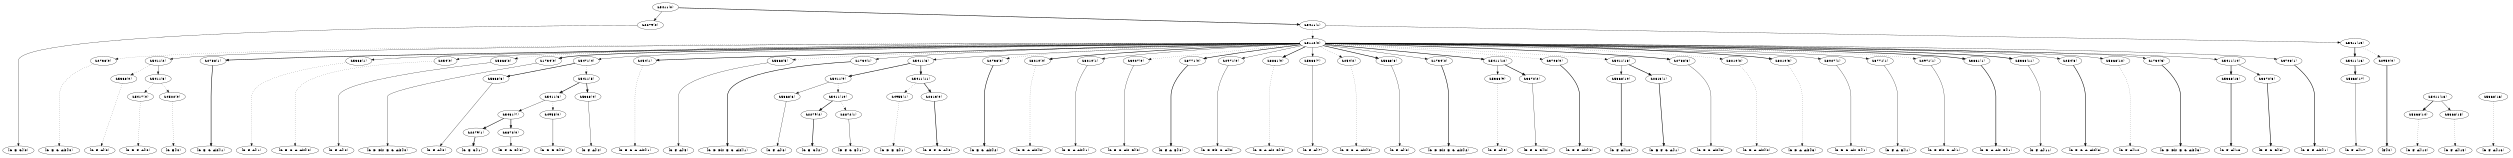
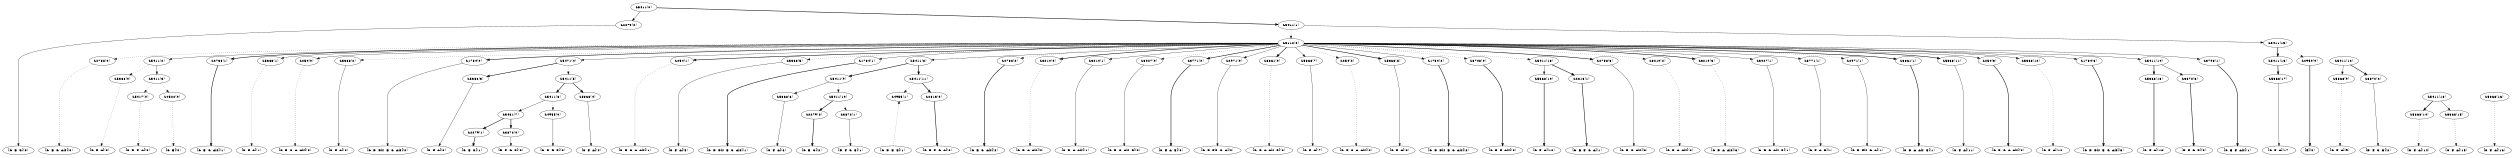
edge "L5112(0)" -> "L5411(12)": removed
edge "L4955(1)" -> "[C  D  E  B](1)": reversed
